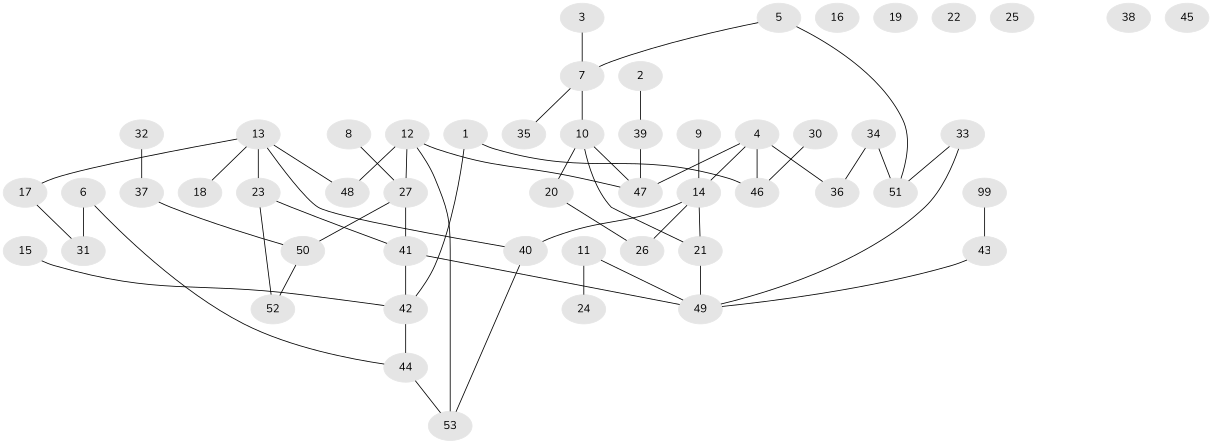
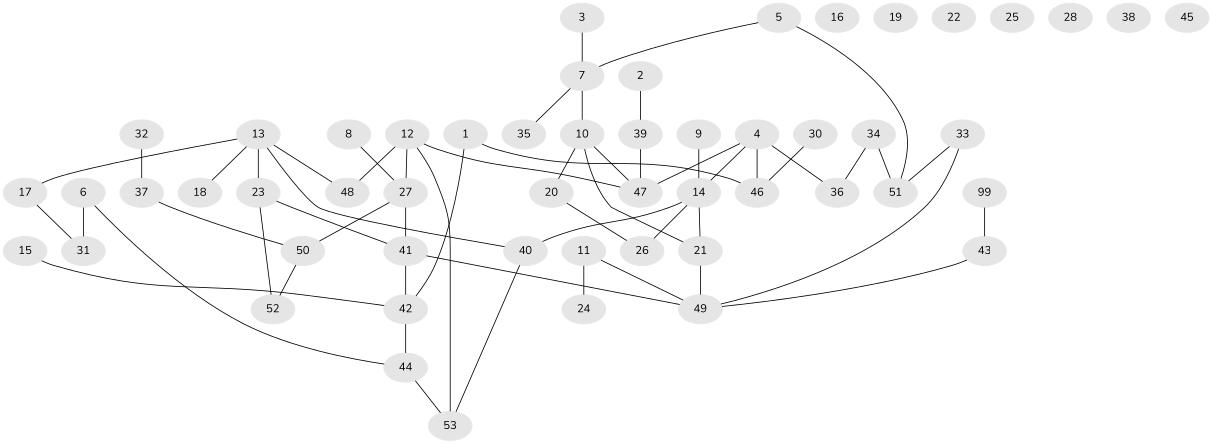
node "28": added
